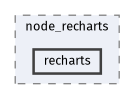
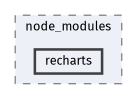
cluster "node_recharts": label "node_recharts" -> "node_modules"
